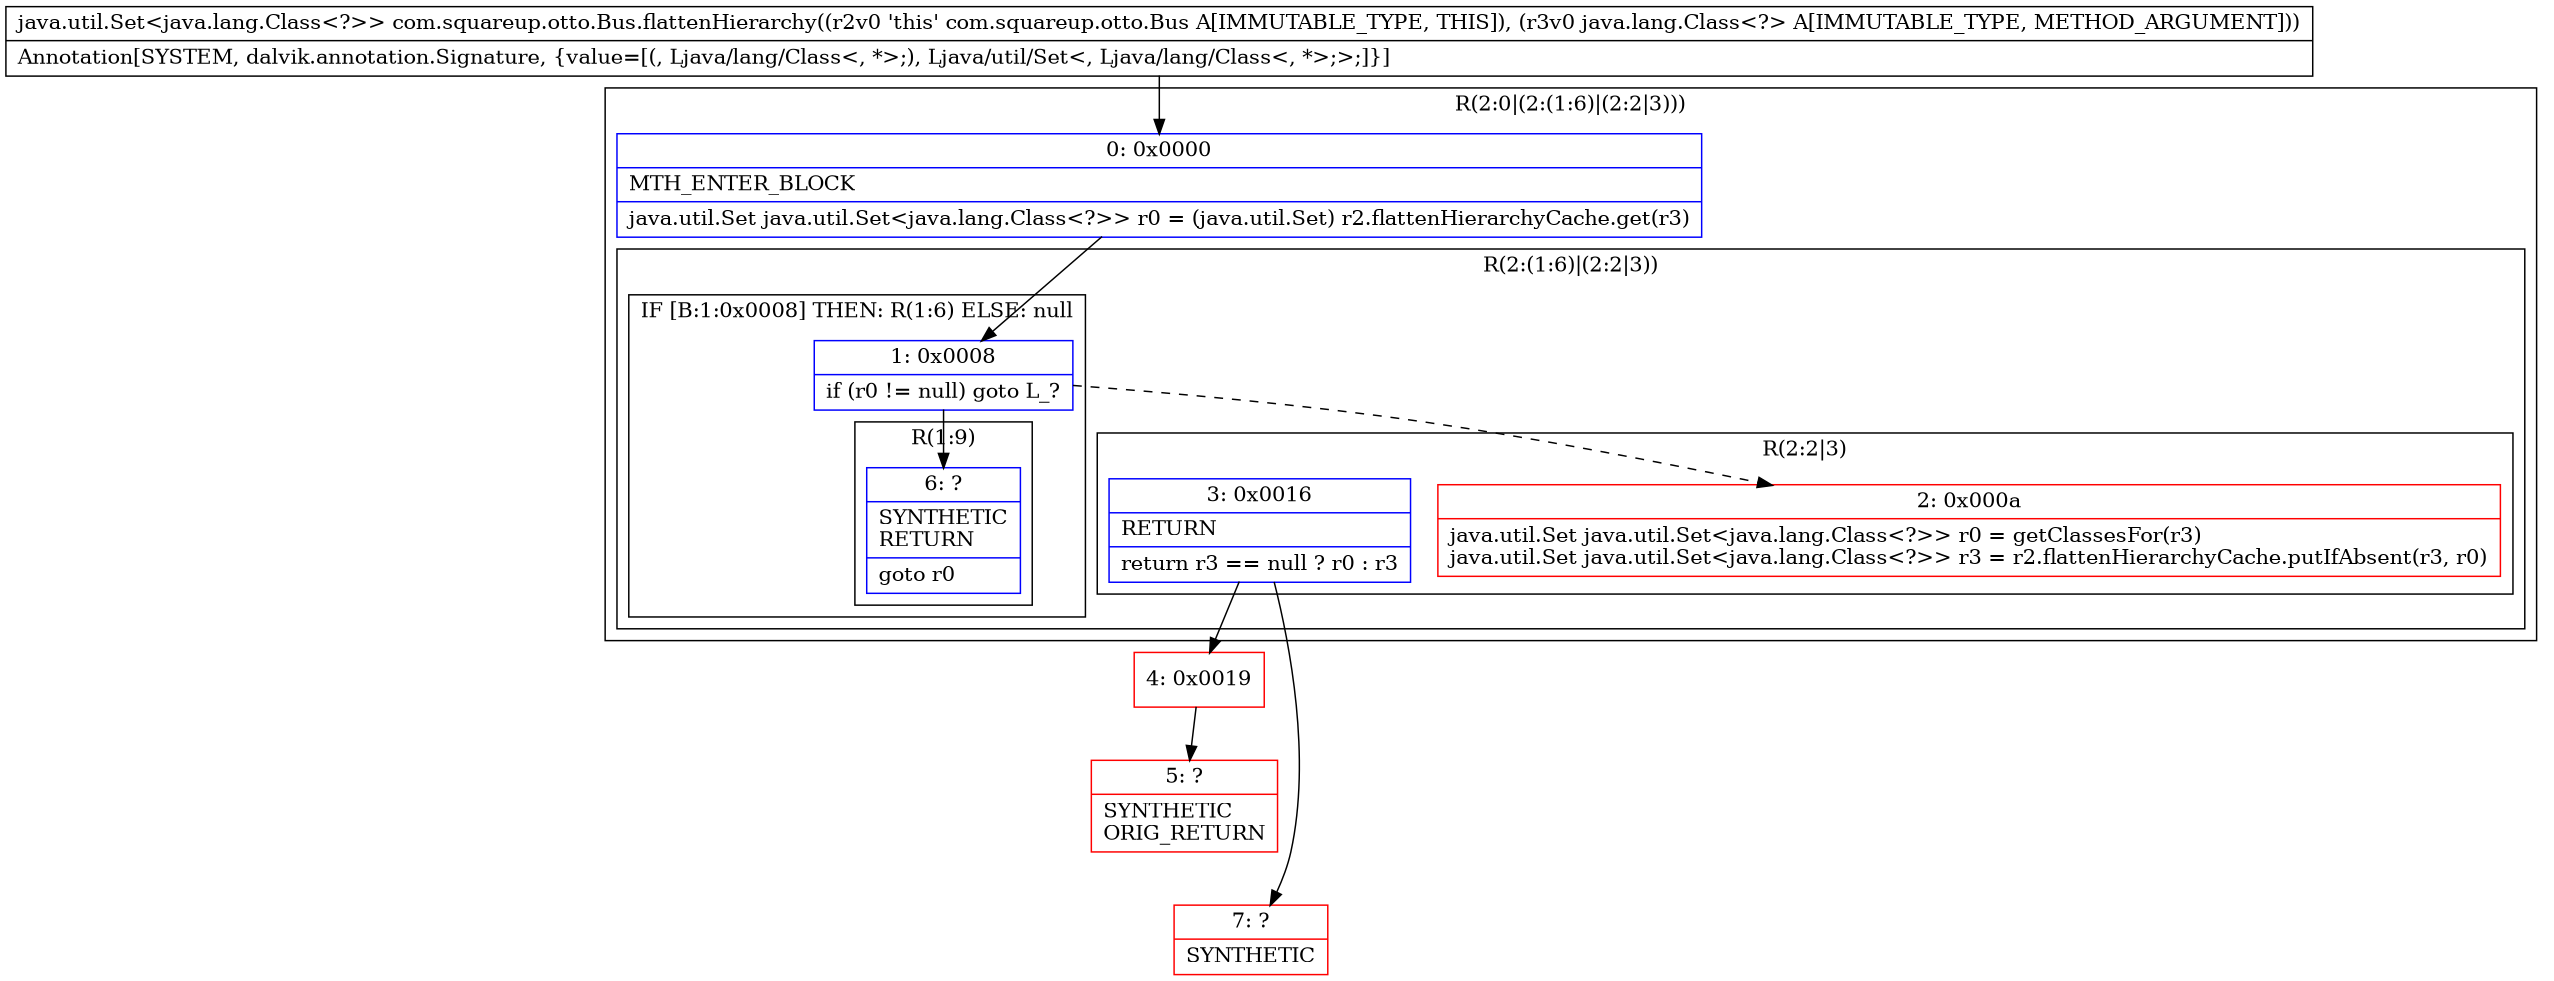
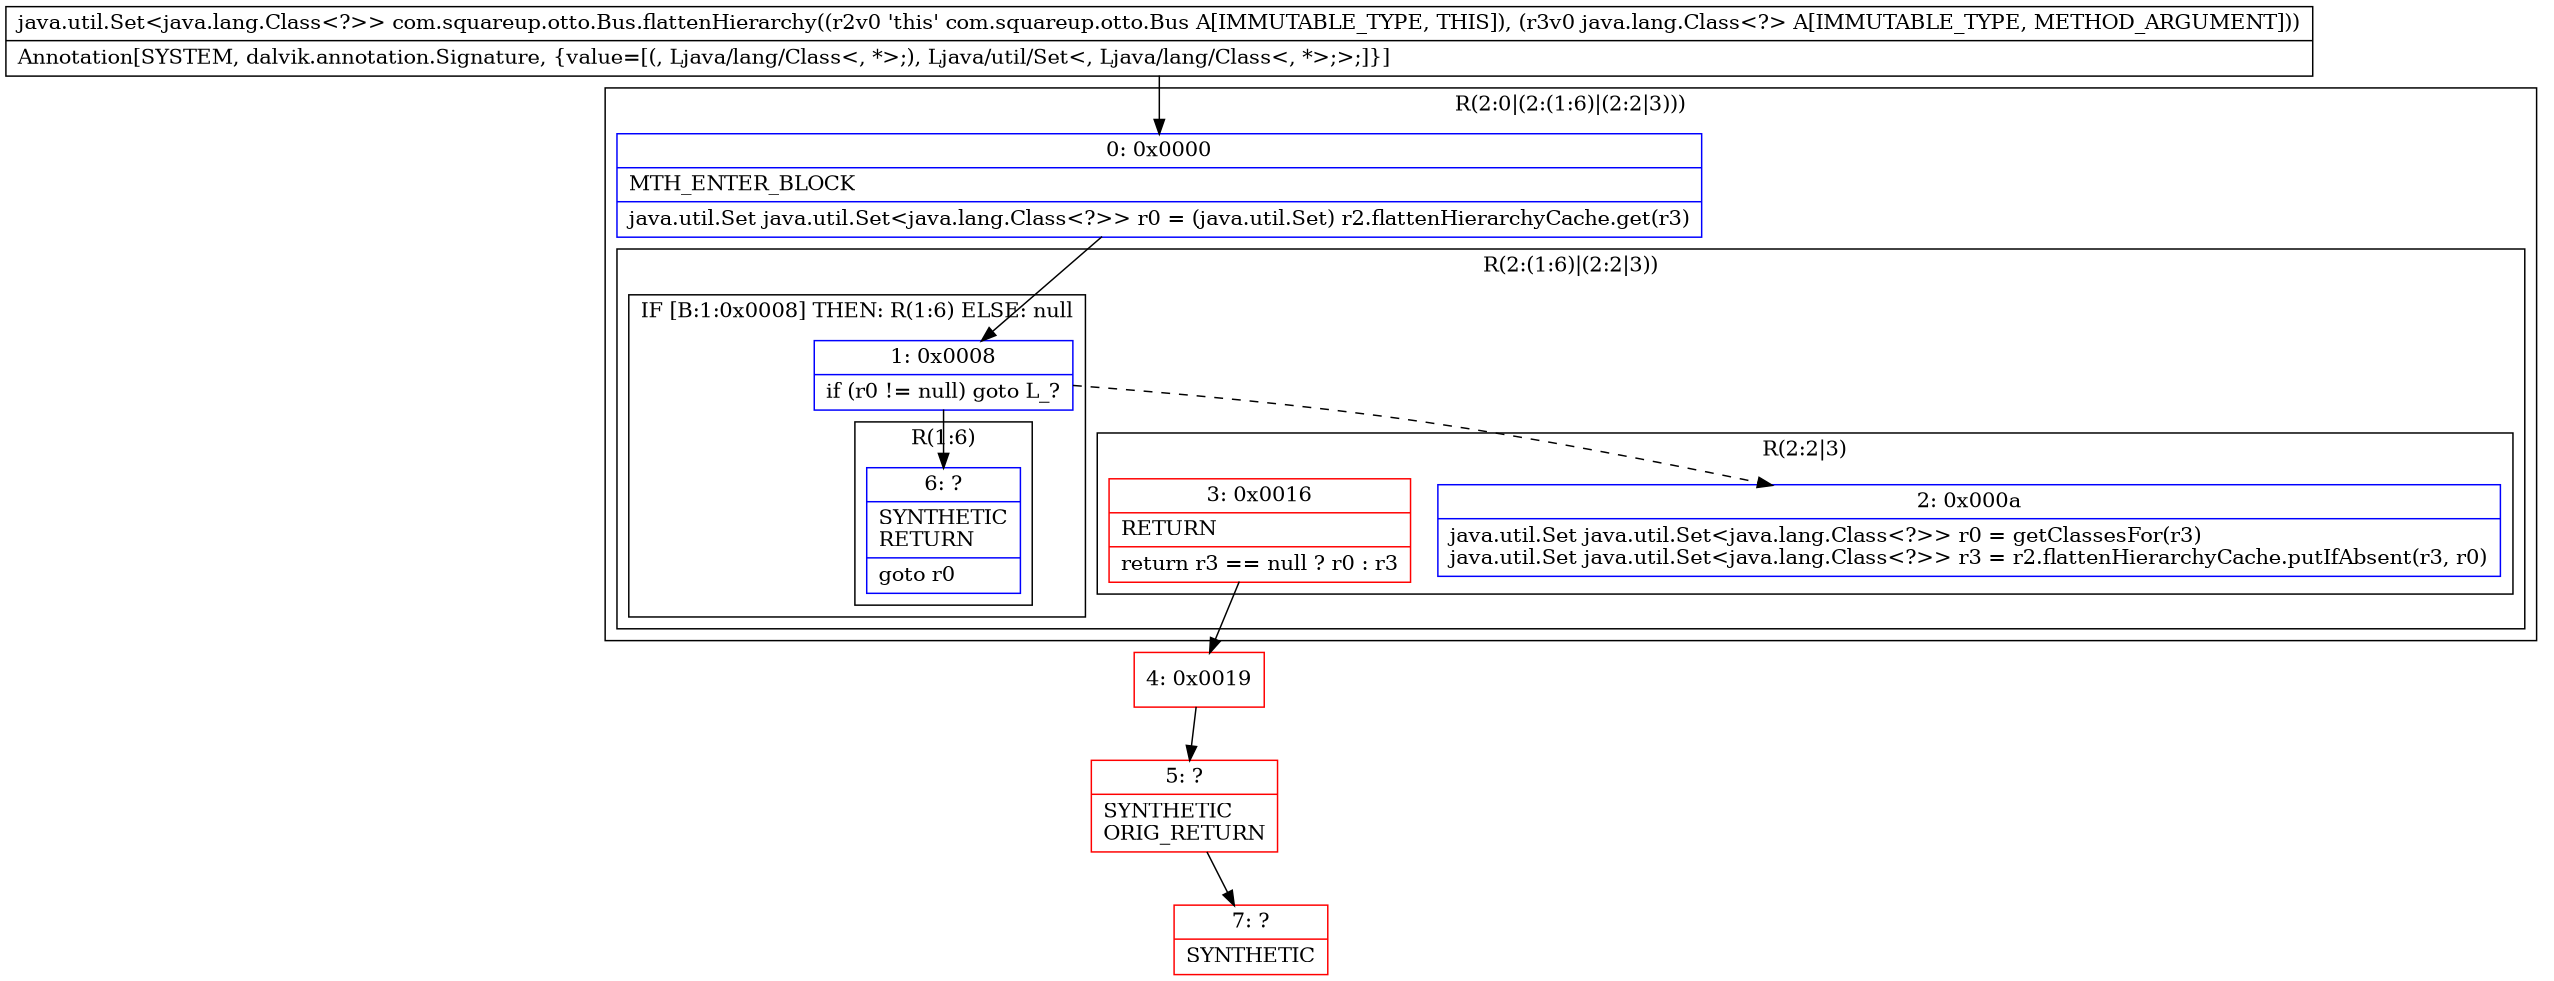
cluster "R(1:9)": label "R(1:9)" -> "R(1:6)"
node "3: 0x0016": color blue -> red
node "2: 0x000a": color red -> blue
edge "3: 0x0016" -> "7: ?": now "5: ?" -> "7: ?"
